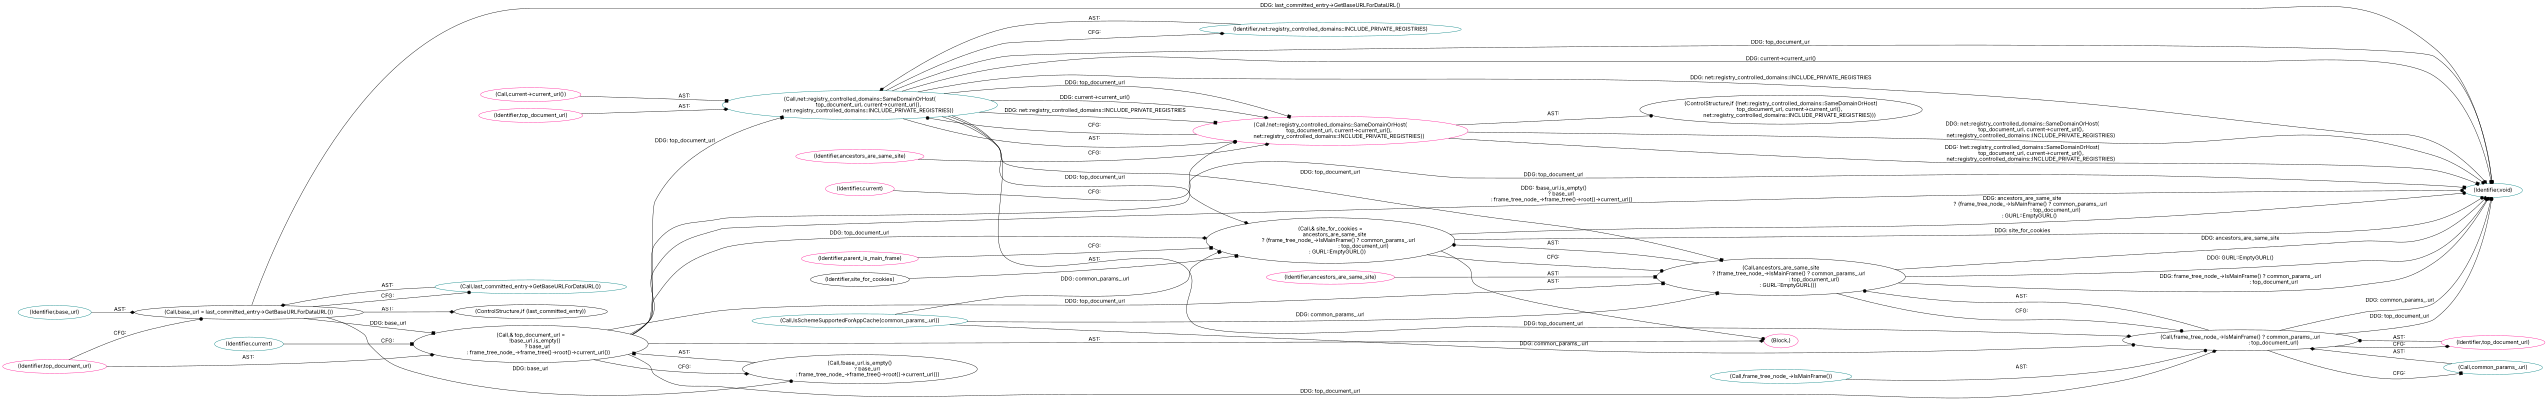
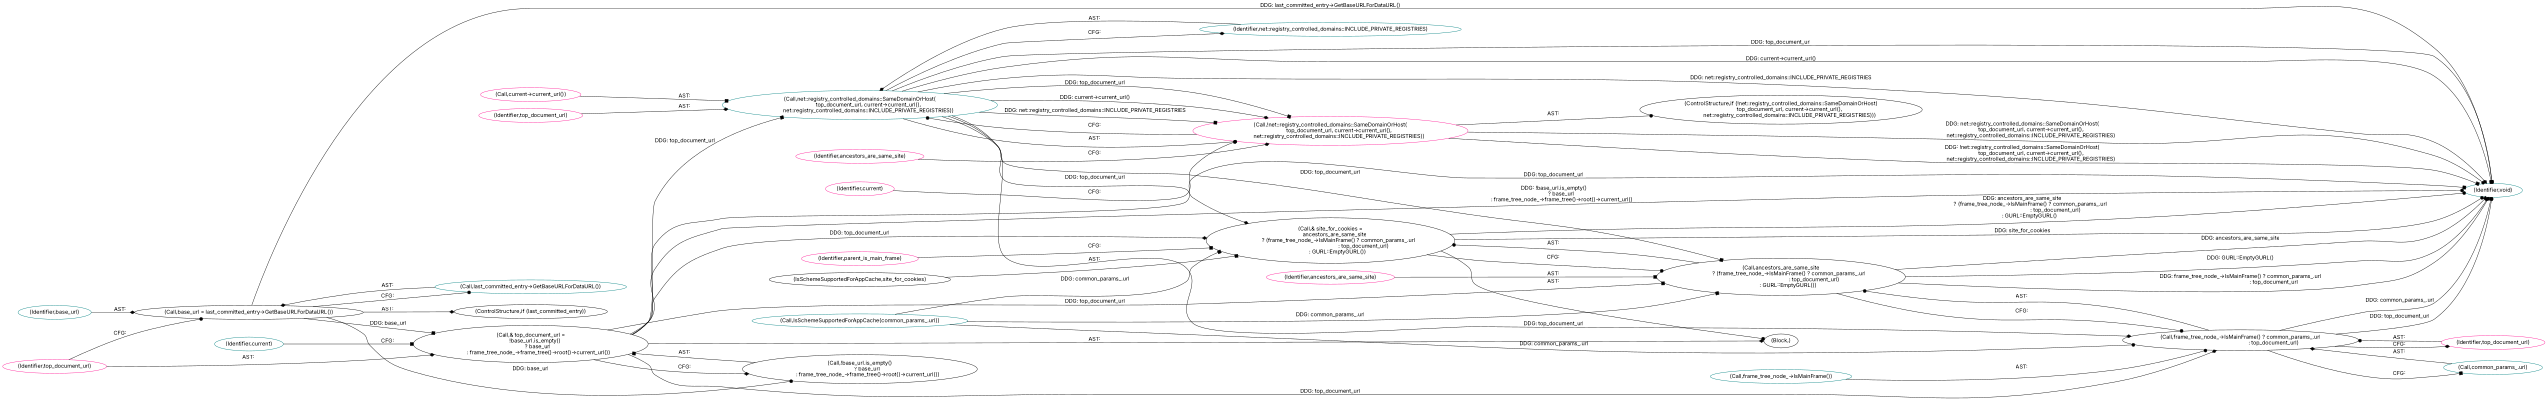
node "(Identifier,site_for_cookies)": label "(Identifier,site_for_cookies)" -> "(IsSchemeSupportedForAppCache,site_for_cookies)"
node "(Block,)": color deeppink -> black
